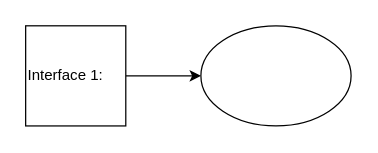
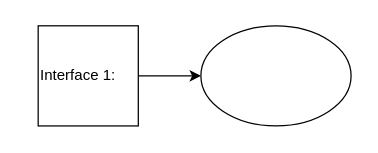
node "Interface 1:": moved (76, 76) -> (88, 76)
